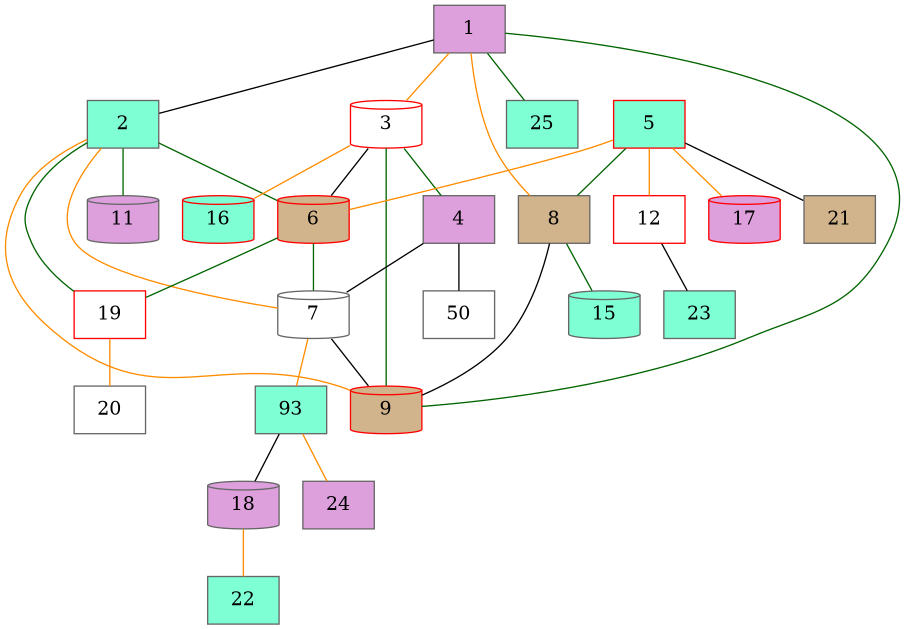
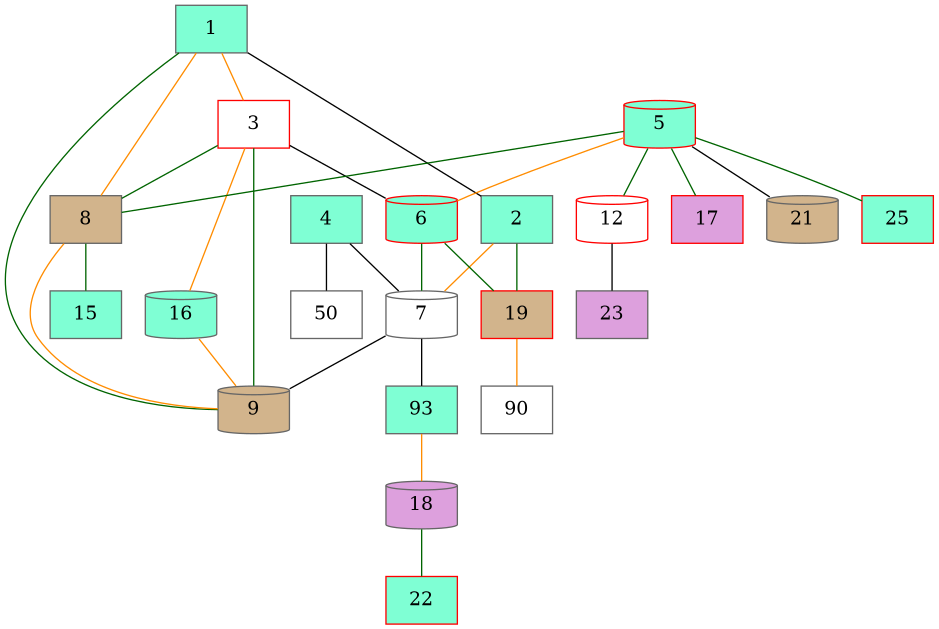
node "1": fillcolor plum -> aquamarine
edge "1" -- "25": now "5" -- "25"
node "3": shape cylinder -> box
node "25": color gray40 -> red
node "5": shape box -> cylinder
edge "2" -- "6": removed
edge "3" -- "4": now "3" -- "8"
edge "5" -- "12": color darkorange -> darkgreen
edge "5" -- "17": color darkorange -> darkgreen
node "11": removed
node "16": color red -> gray40
node "6": fillcolor tan -> aquamarine
node "4": fillcolor plum -> aquamarine
node "12": shape box -> cylinder
node "17": shape cylinder -> box
node "21": shape box -> cylinder
node "19": fillcolor white -> tan
node "15": shape cylinder -> box
node "23": fillcolor aquamarine -> plum
edge "8" -- "9": color black -> darkorange
edge "2" -- "9": now "16" -- "9"
edge "7" -- "93": color darkorange -> black
node "20": label "20" -> "90"
node "9": color red -> gray40
edge "93" -- "18": color black -> darkorange
node "24": removed
edge "18" -- "22": color darkorange -> darkgreen
node "22": color gray40 -> red
